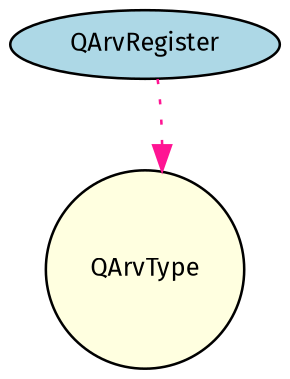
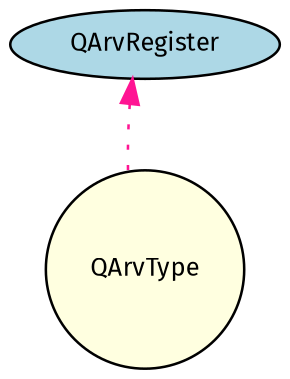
edge "QArvRegister" -> "QArvType": reversed
